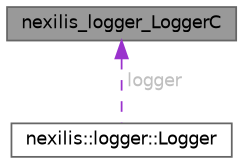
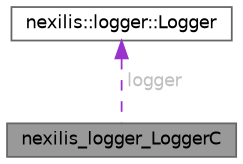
edge "nexilis::logger::Logger" -> "nexilis_logger_LoggerC": reversed
